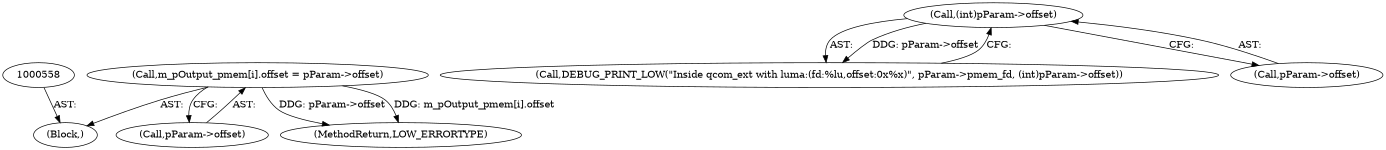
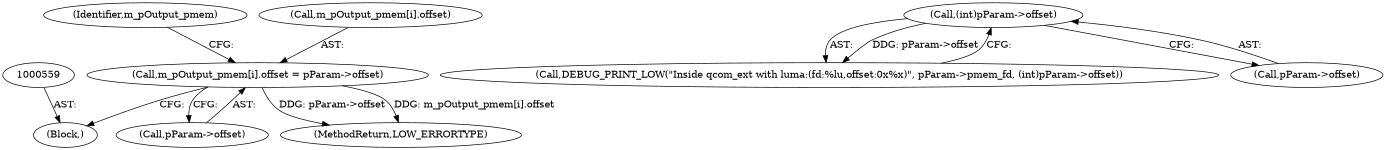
node "(Identifier,m_pOutput_pmem)": added
node "(Call,m_pOutput_pmem[i].offset)": added
node "1000558": label "1000558" -> "1000559"
edge "(Call,m_pOutput_pmem[i].offset = pParam->offset)" -> "(Block,)": label "AST: " -> "CFG: "
